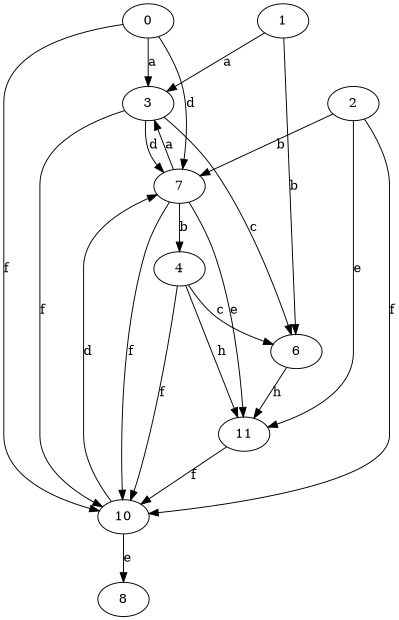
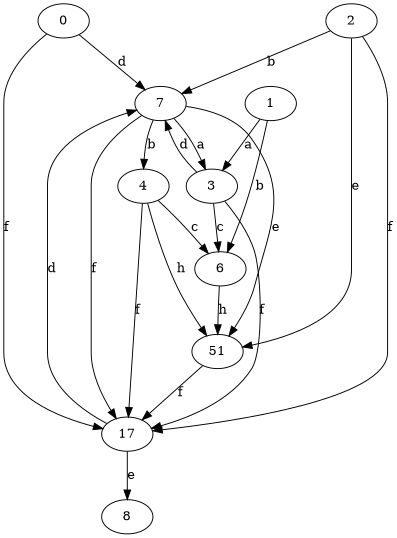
edge "0" -> "3": removed, label "a"
node "11": label "11" -> "51"
node "10": label "10" -> "17"
